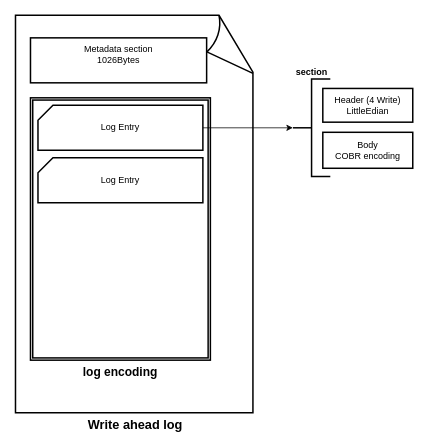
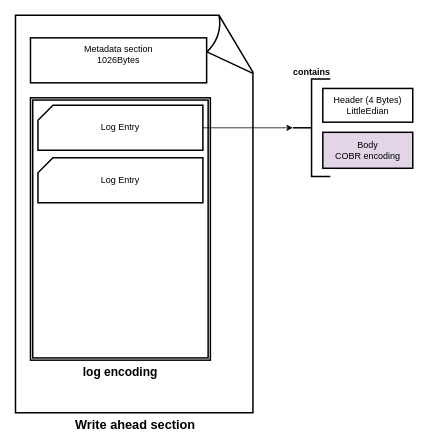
node "section": label "section" -> "contains"
node "Header (4 Write) LittleEdian": label "Header (4 Write) LittleEdian" -> "Header (4 Bytes) LittleEdian"
node "Body COBR encoding": fillcolor #ffffff -> #e1d5e7
node "Write ahead log": label "Write ahead log" -> "Write ahead section"
